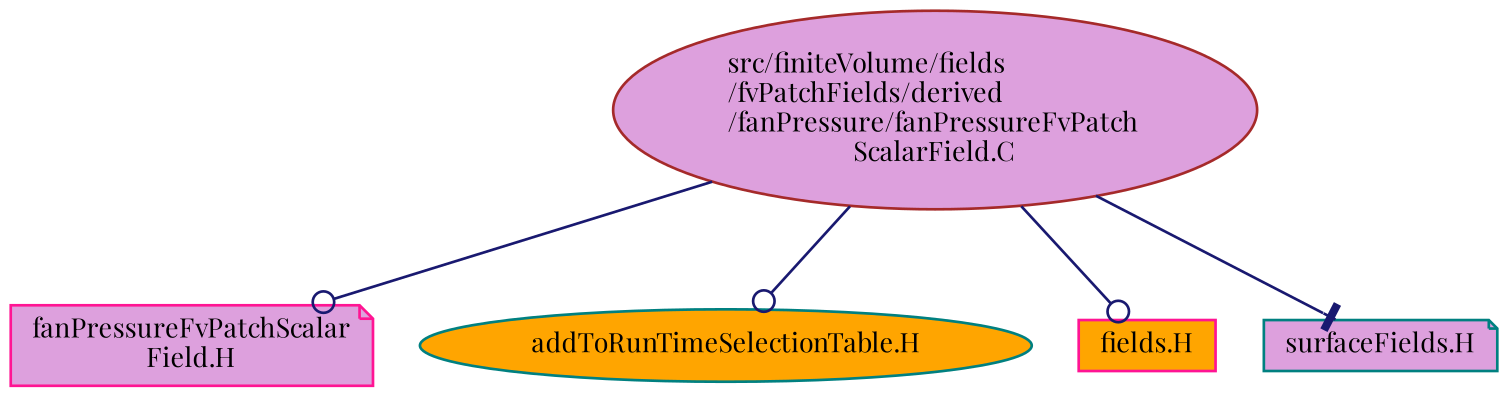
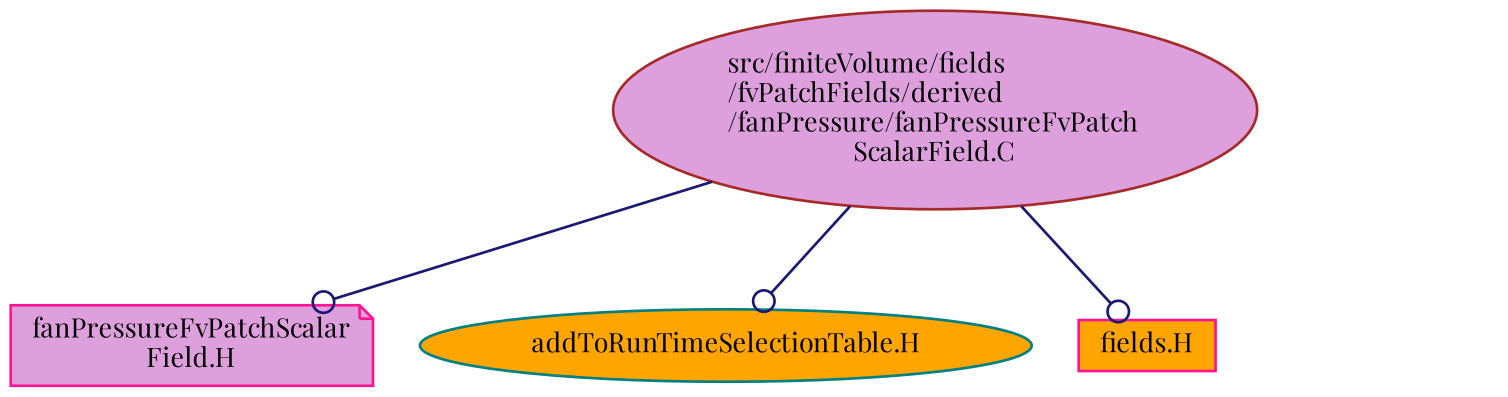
node "surfaceFields.H": removed
